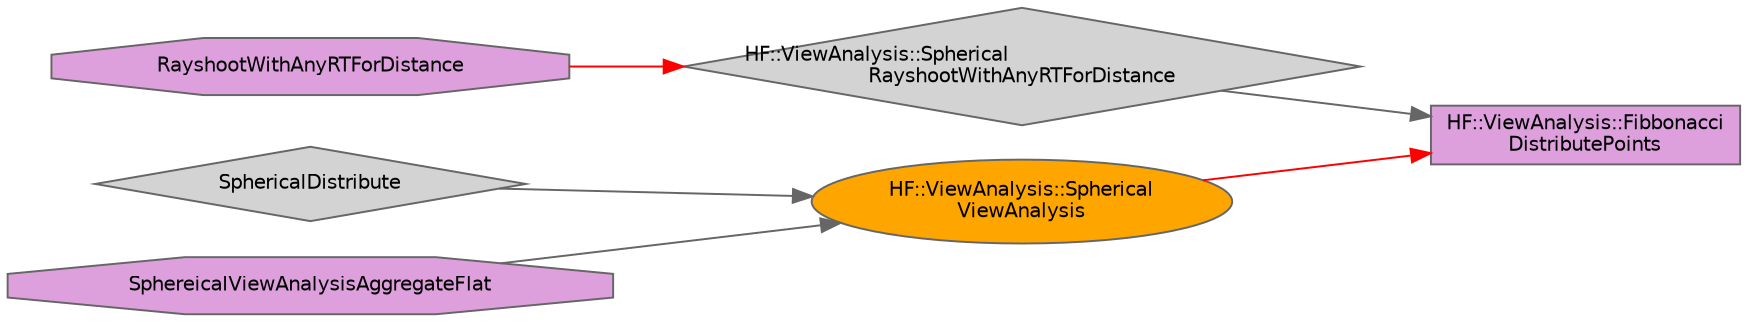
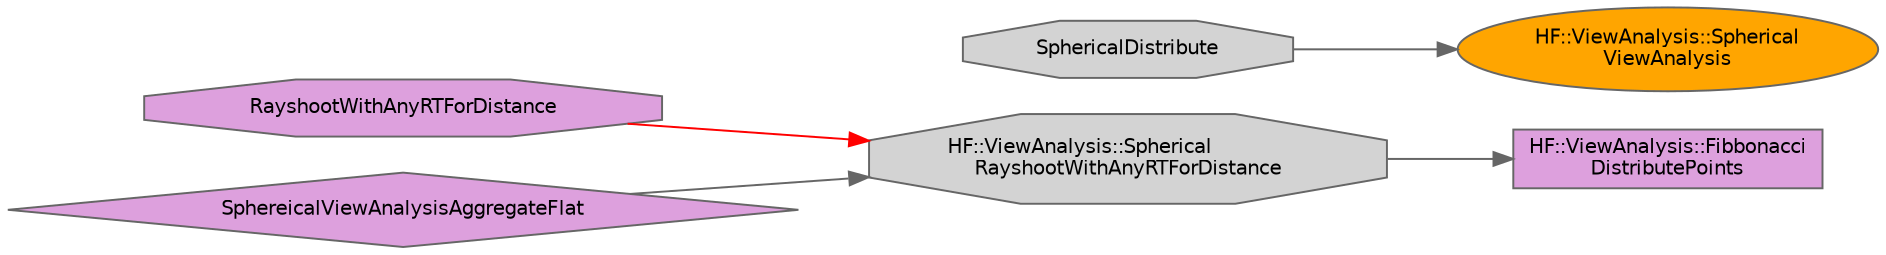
node "HF::ViewAnalysis::Spherical RayshootWithAnyRTForDistance": shape diamond -> octagon
edge "HF::ViewAnalysis::Spherical ViewAnalysis" -> "HF::ViewAnalysis::Fibbonacci DistributePoints": removed
node "SphericalDistribute": shape diamond -> octagon
edge "SphereicalViewAnalysisAggregateFlat" -> "HF::ViewAnalysis::Spherical ViewAnalysis": now "SphereicalViewAnalysisAggregateFlat" -> "HF::ViewAnalysis::Spherical RayshootWithAnyRTForDistance"
node "SphereicalViewAnalysisAggregateFlat": shape octagon -> diamond
